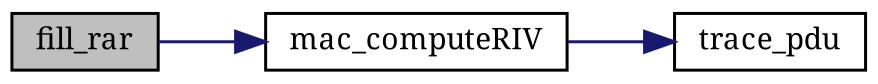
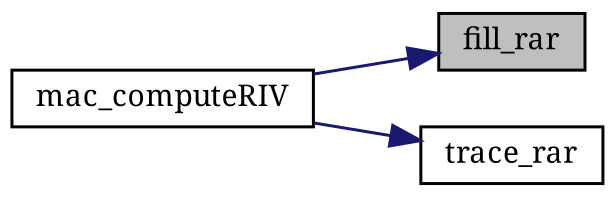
edge "fill_rar" -> "mac_computeRIV": reversed
node "trace_pdu": label "trace_pdu" -> "trace_rar"
